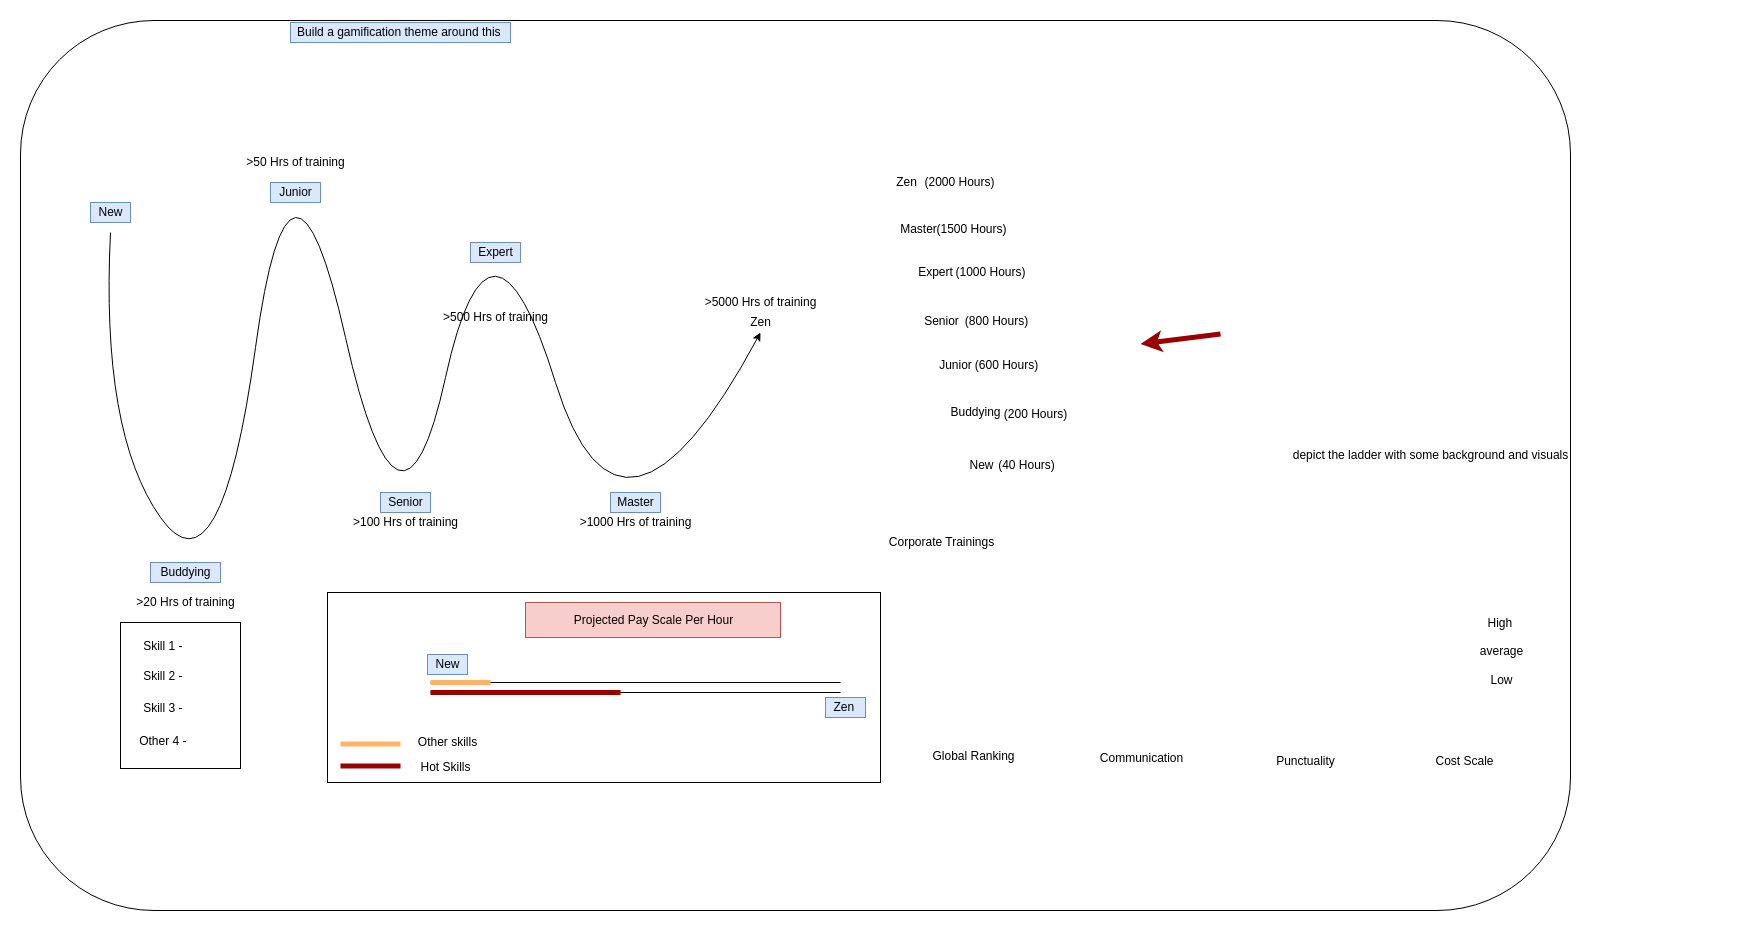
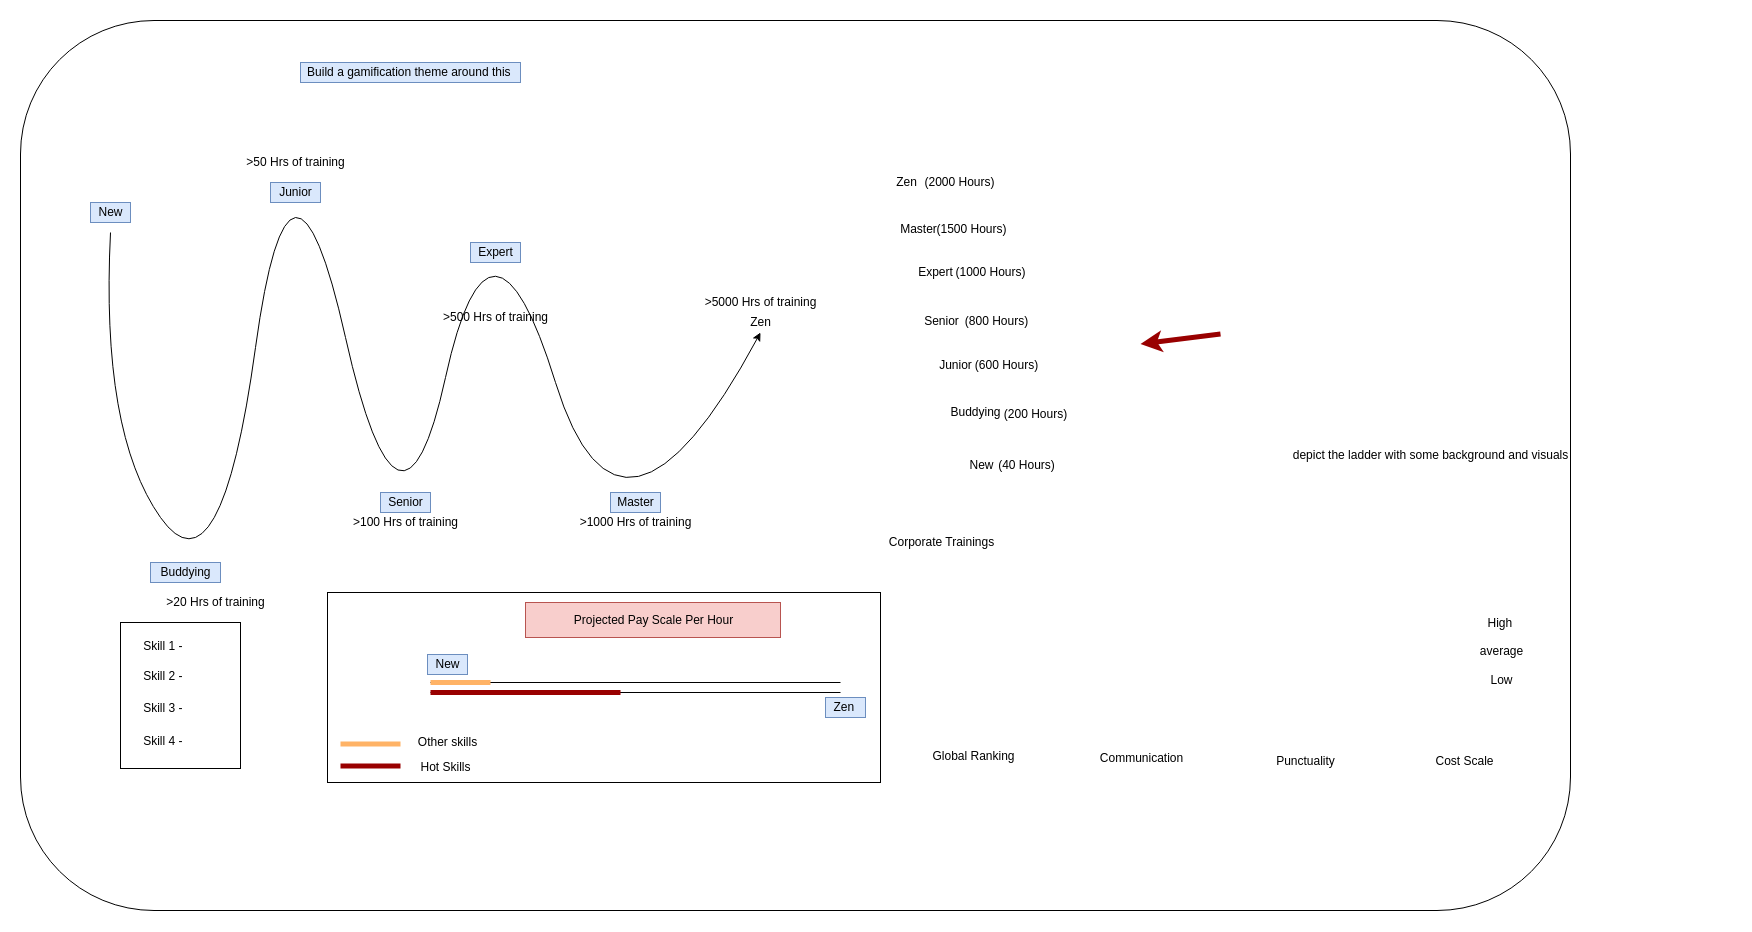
node "Build a gamification theme around this": moved (401, 33) -> (411, 73)
node ">20 Hrs of training": moved (186, 603) -> (216, 603)
node "Other 4 -": label "Other 4 -" -> "Skill 4 -"
